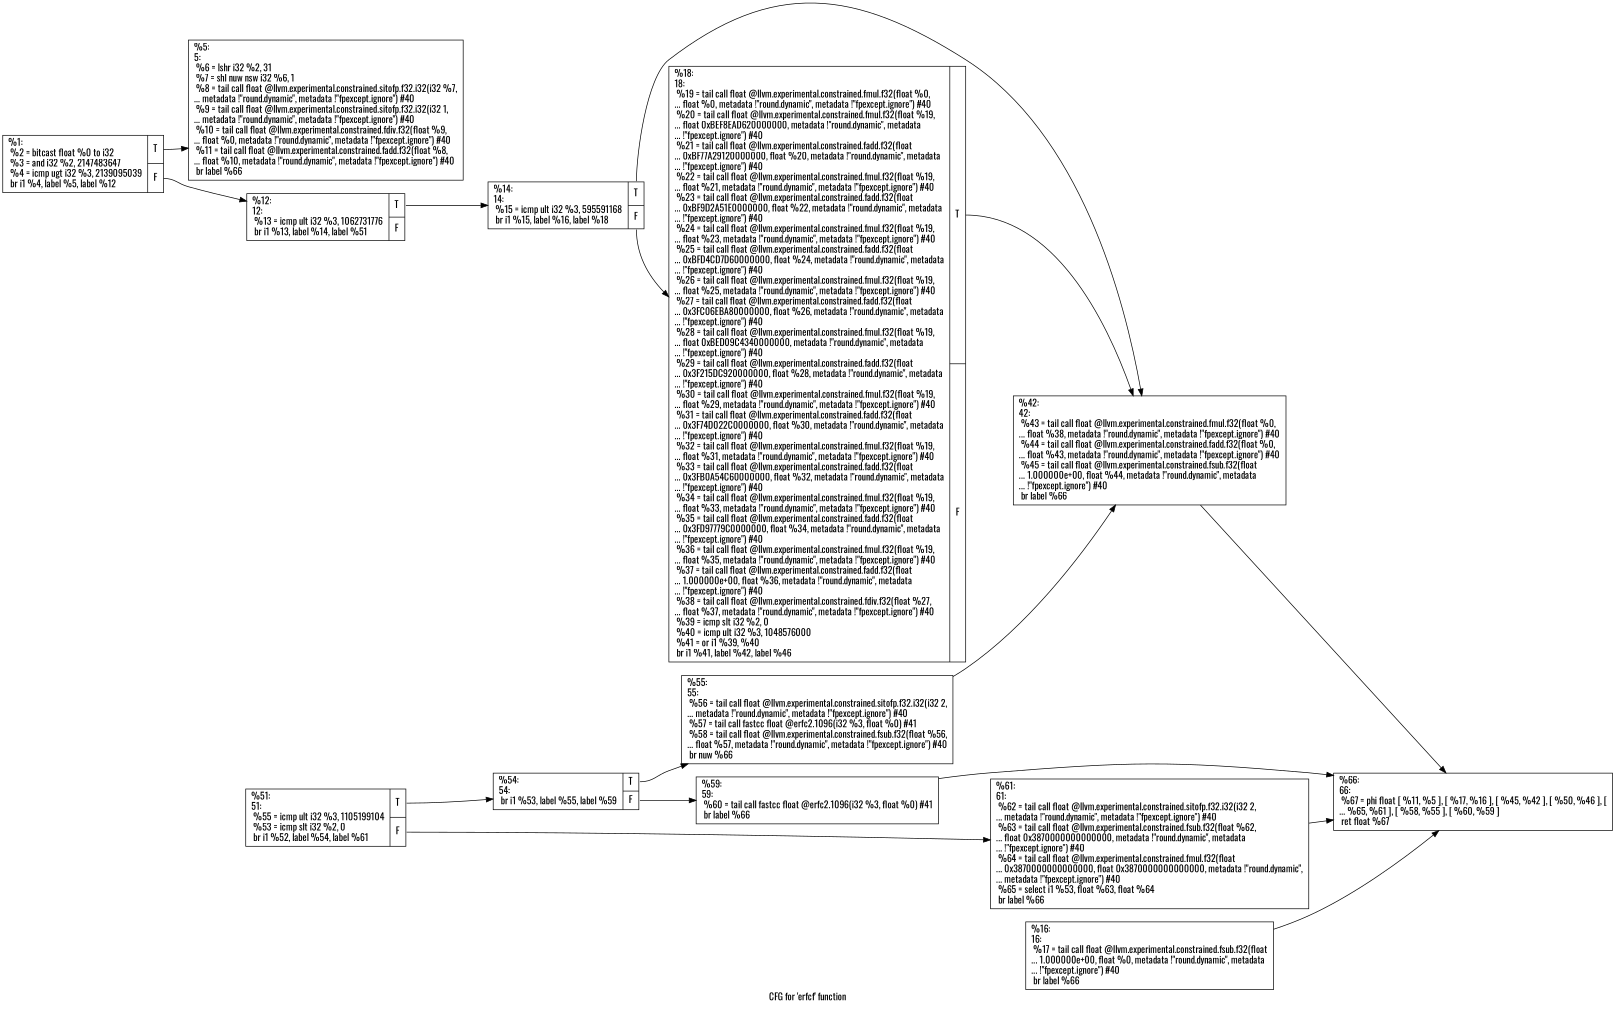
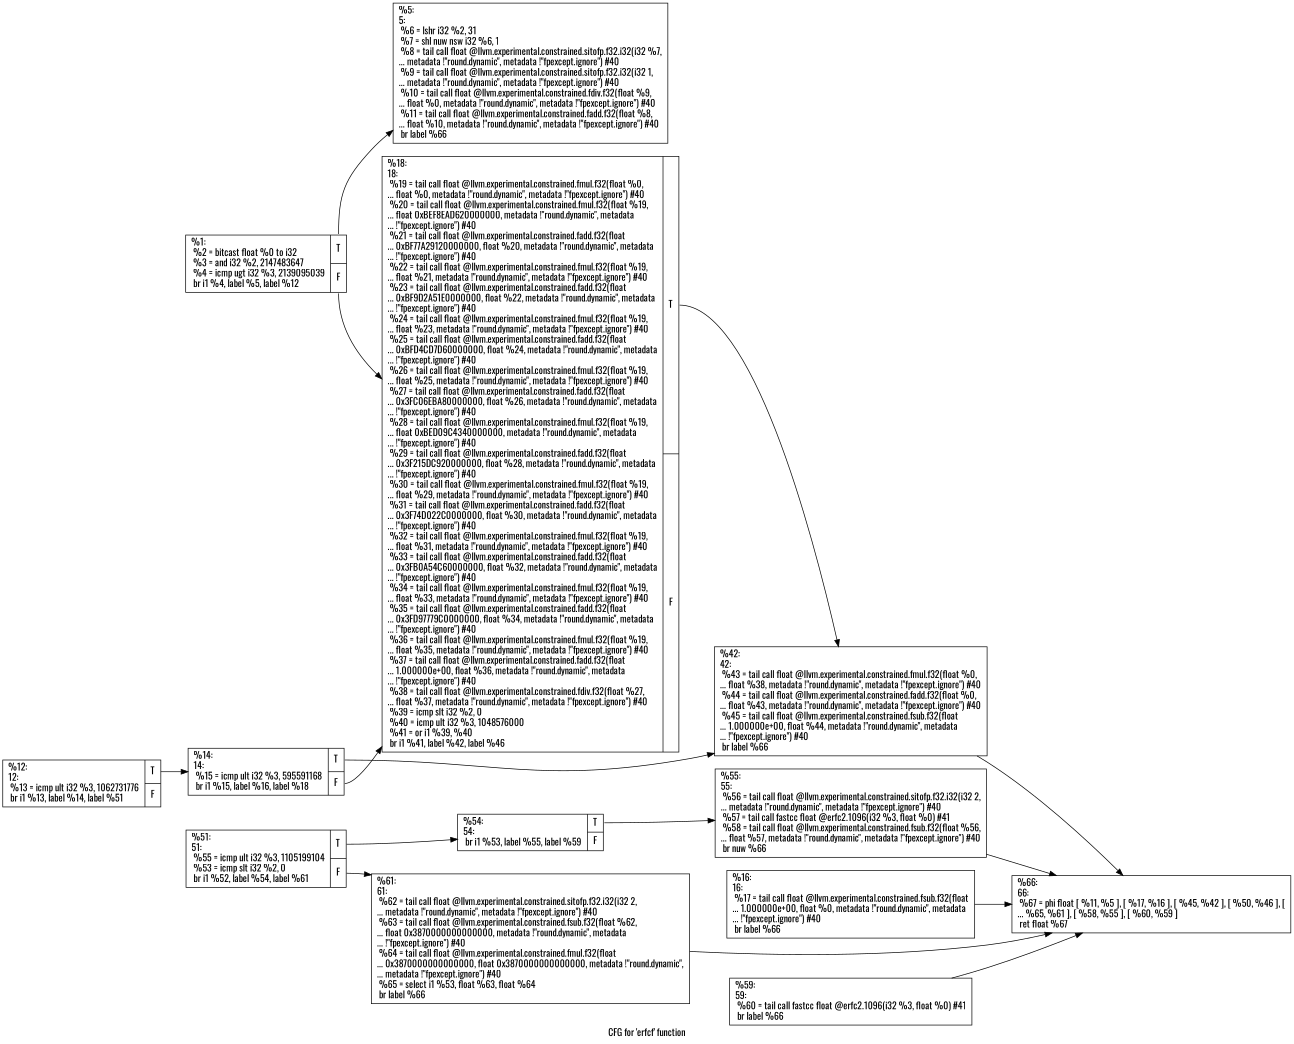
edge "%1:" -> "%12:": now "%1:" -> "%18:"
edge "%55:" -> "%42:": now "%55:" -> "%66:"
edge "%54:" -> "%59:": removed
